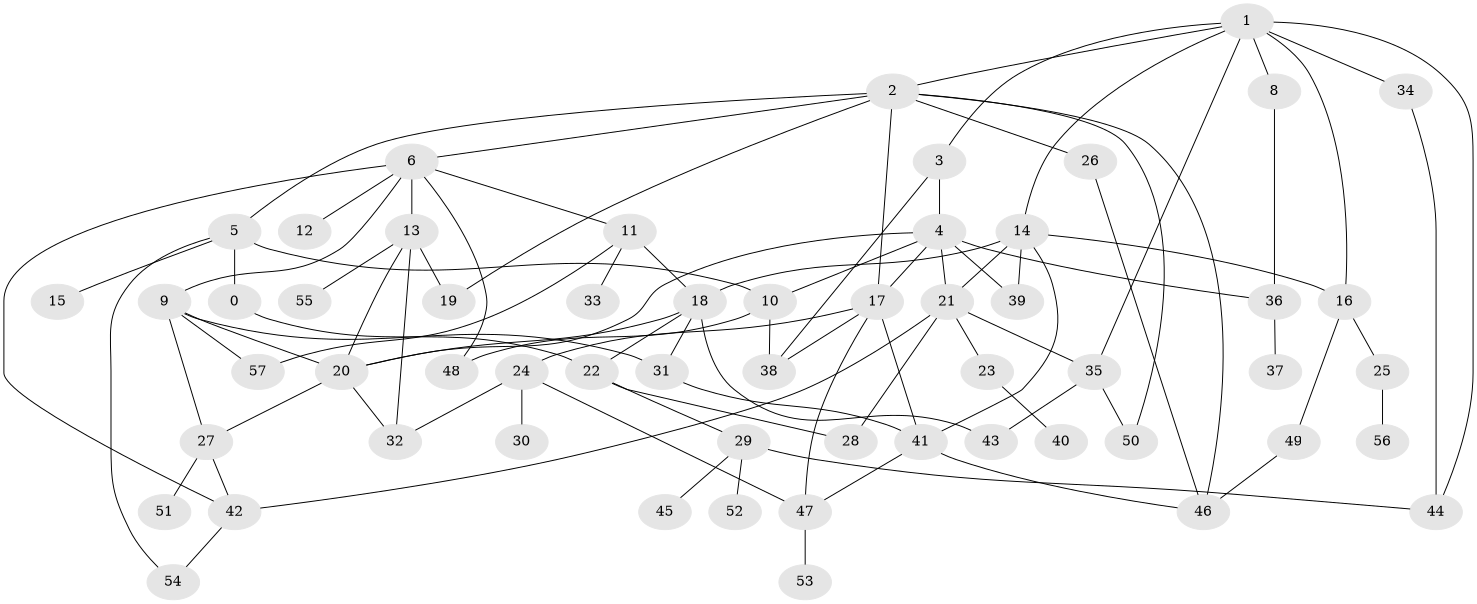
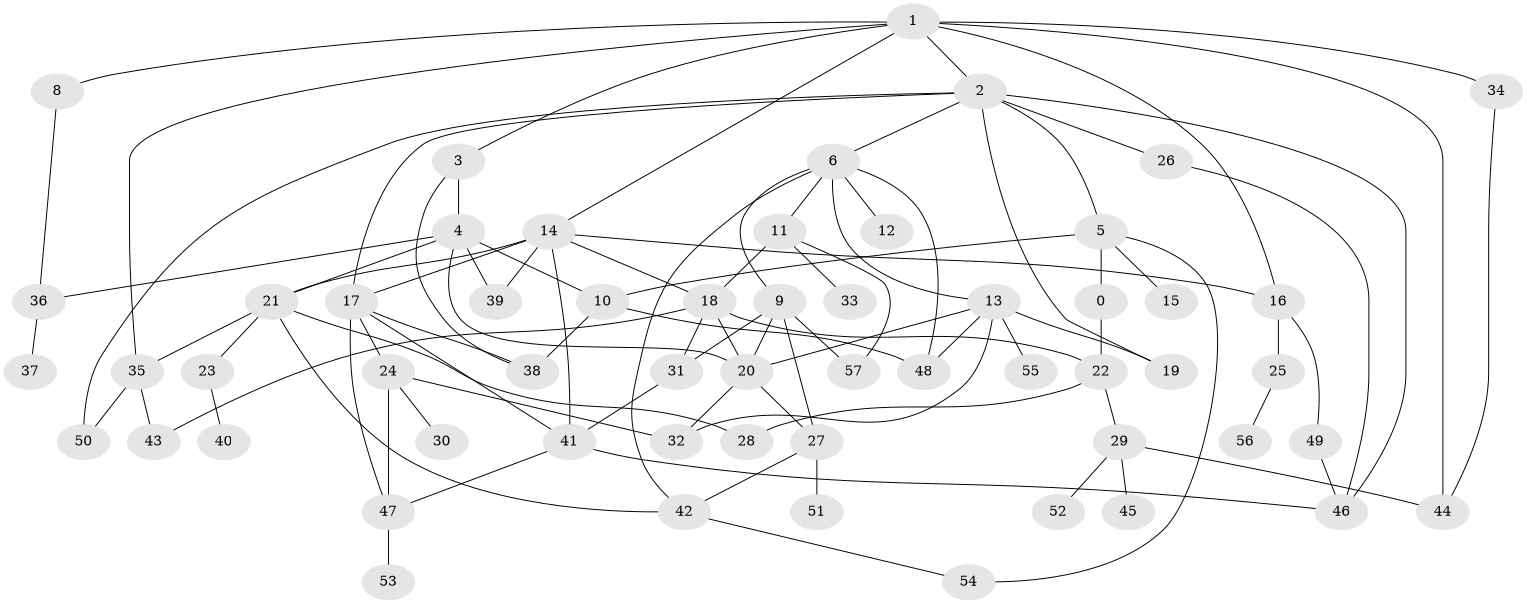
edge "4" -- "17": now "14" -- "17"
edge "13" -- "48": added
